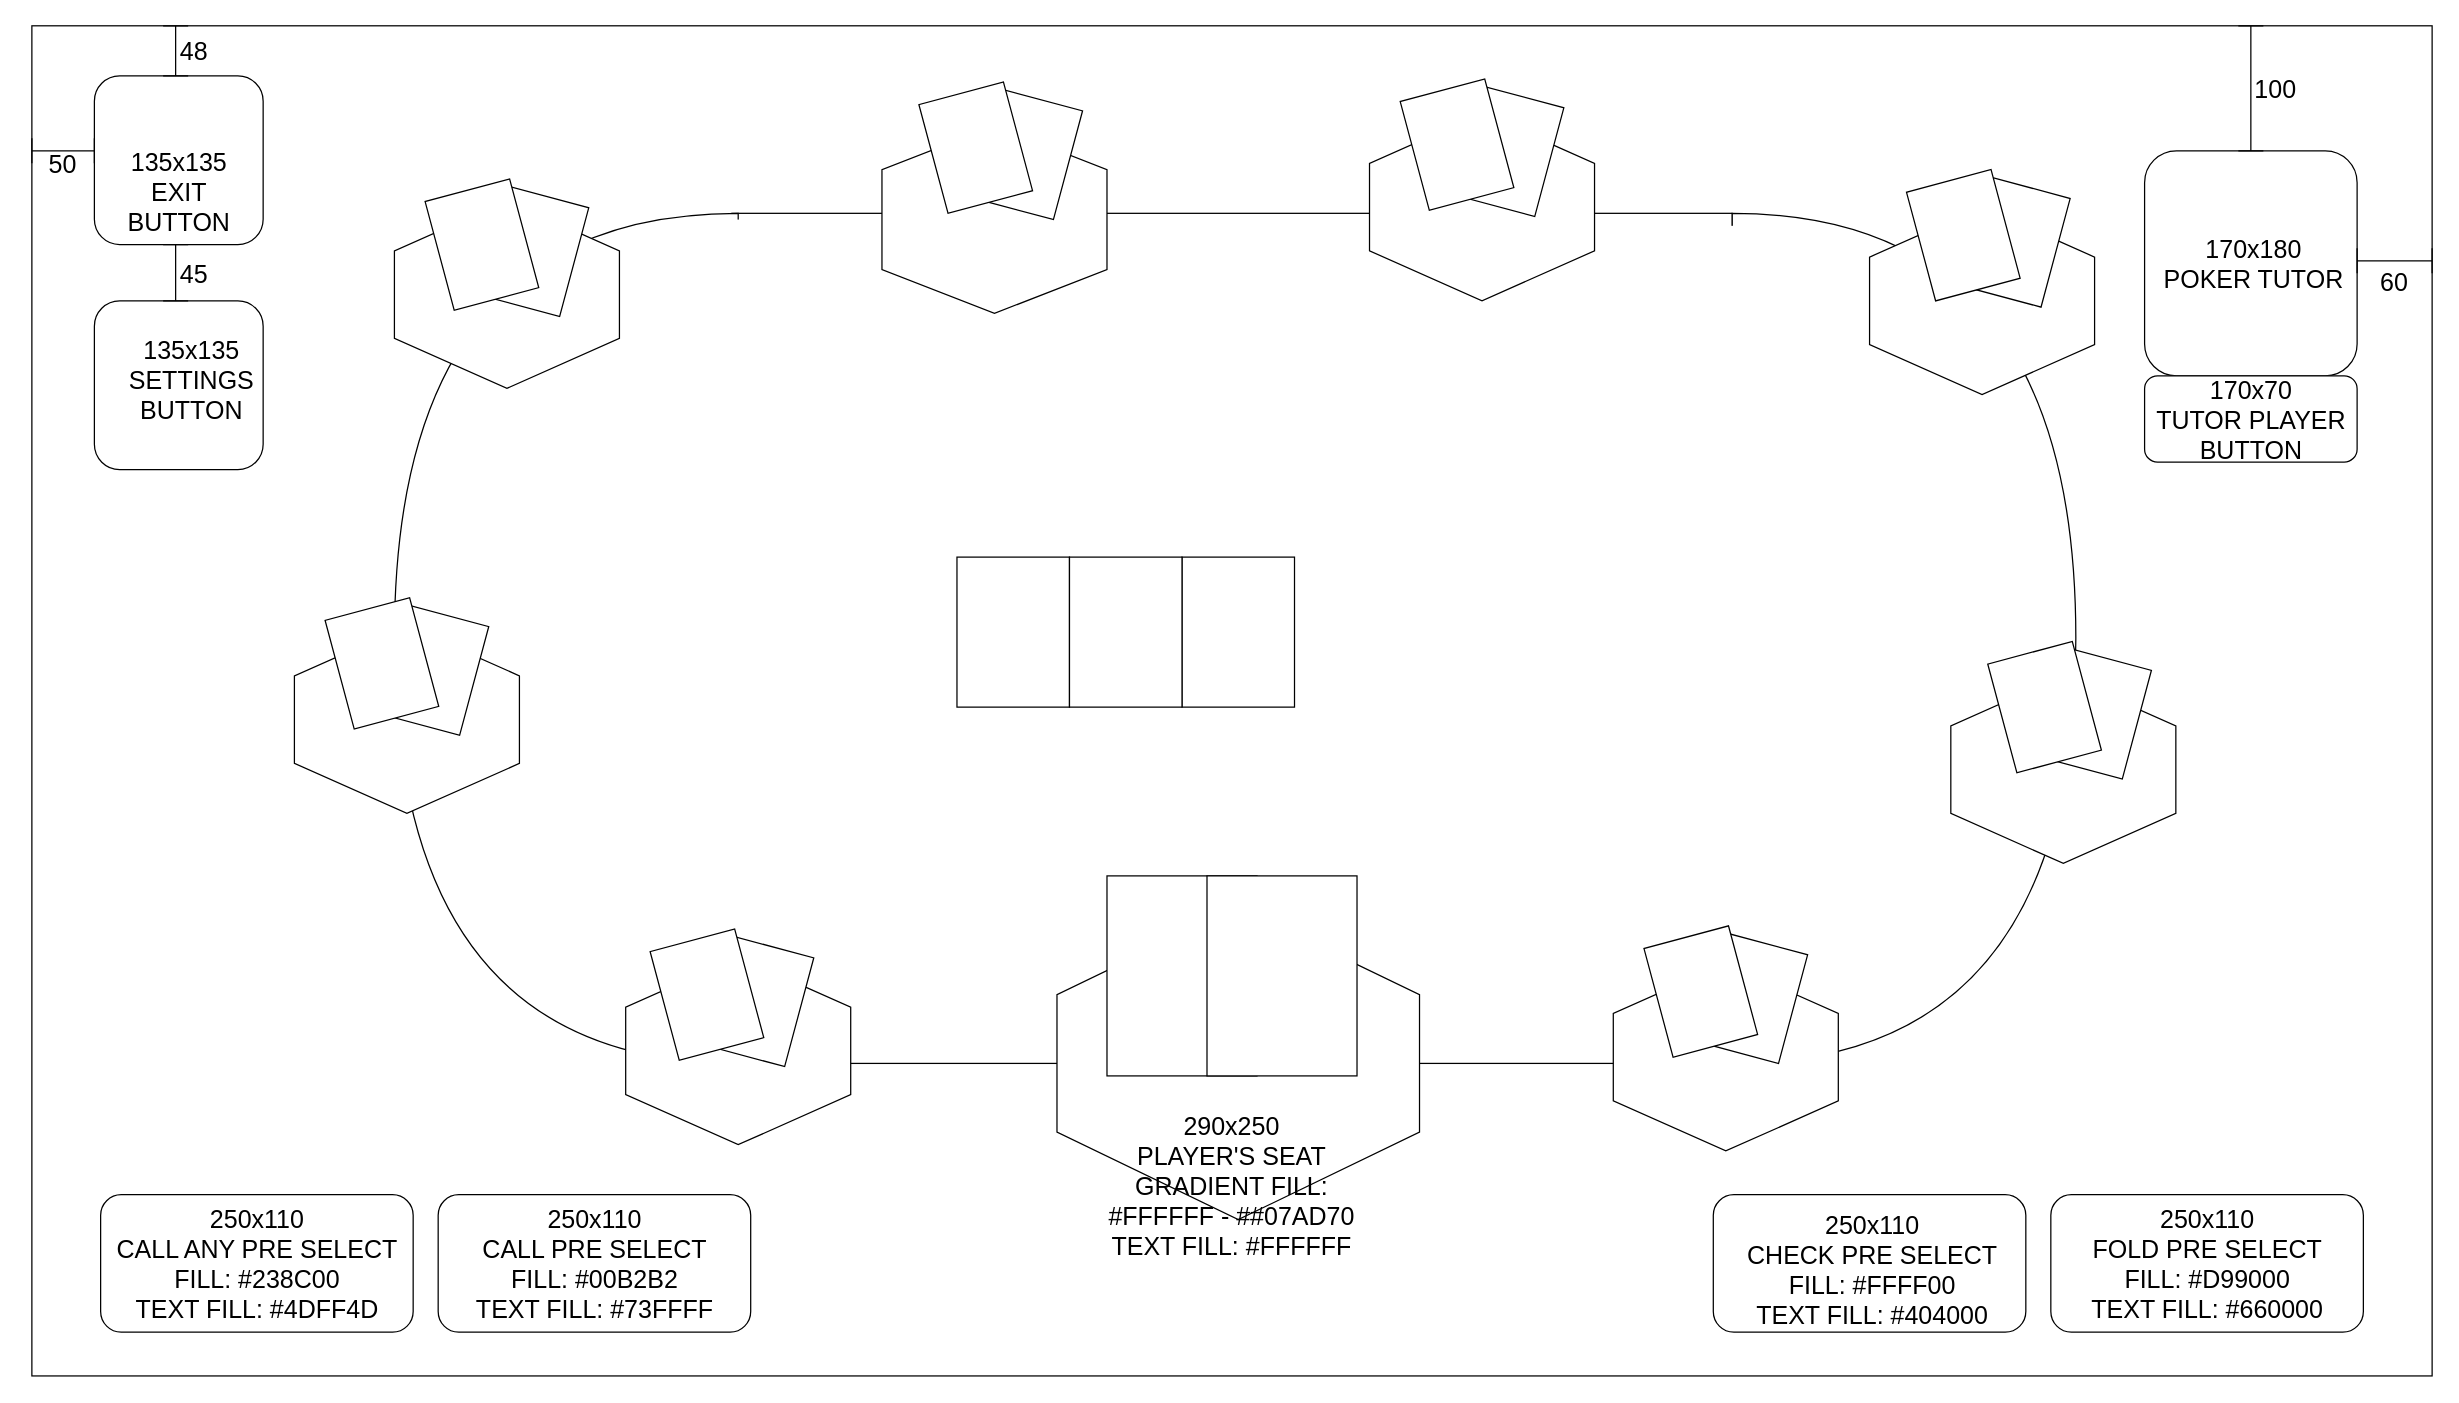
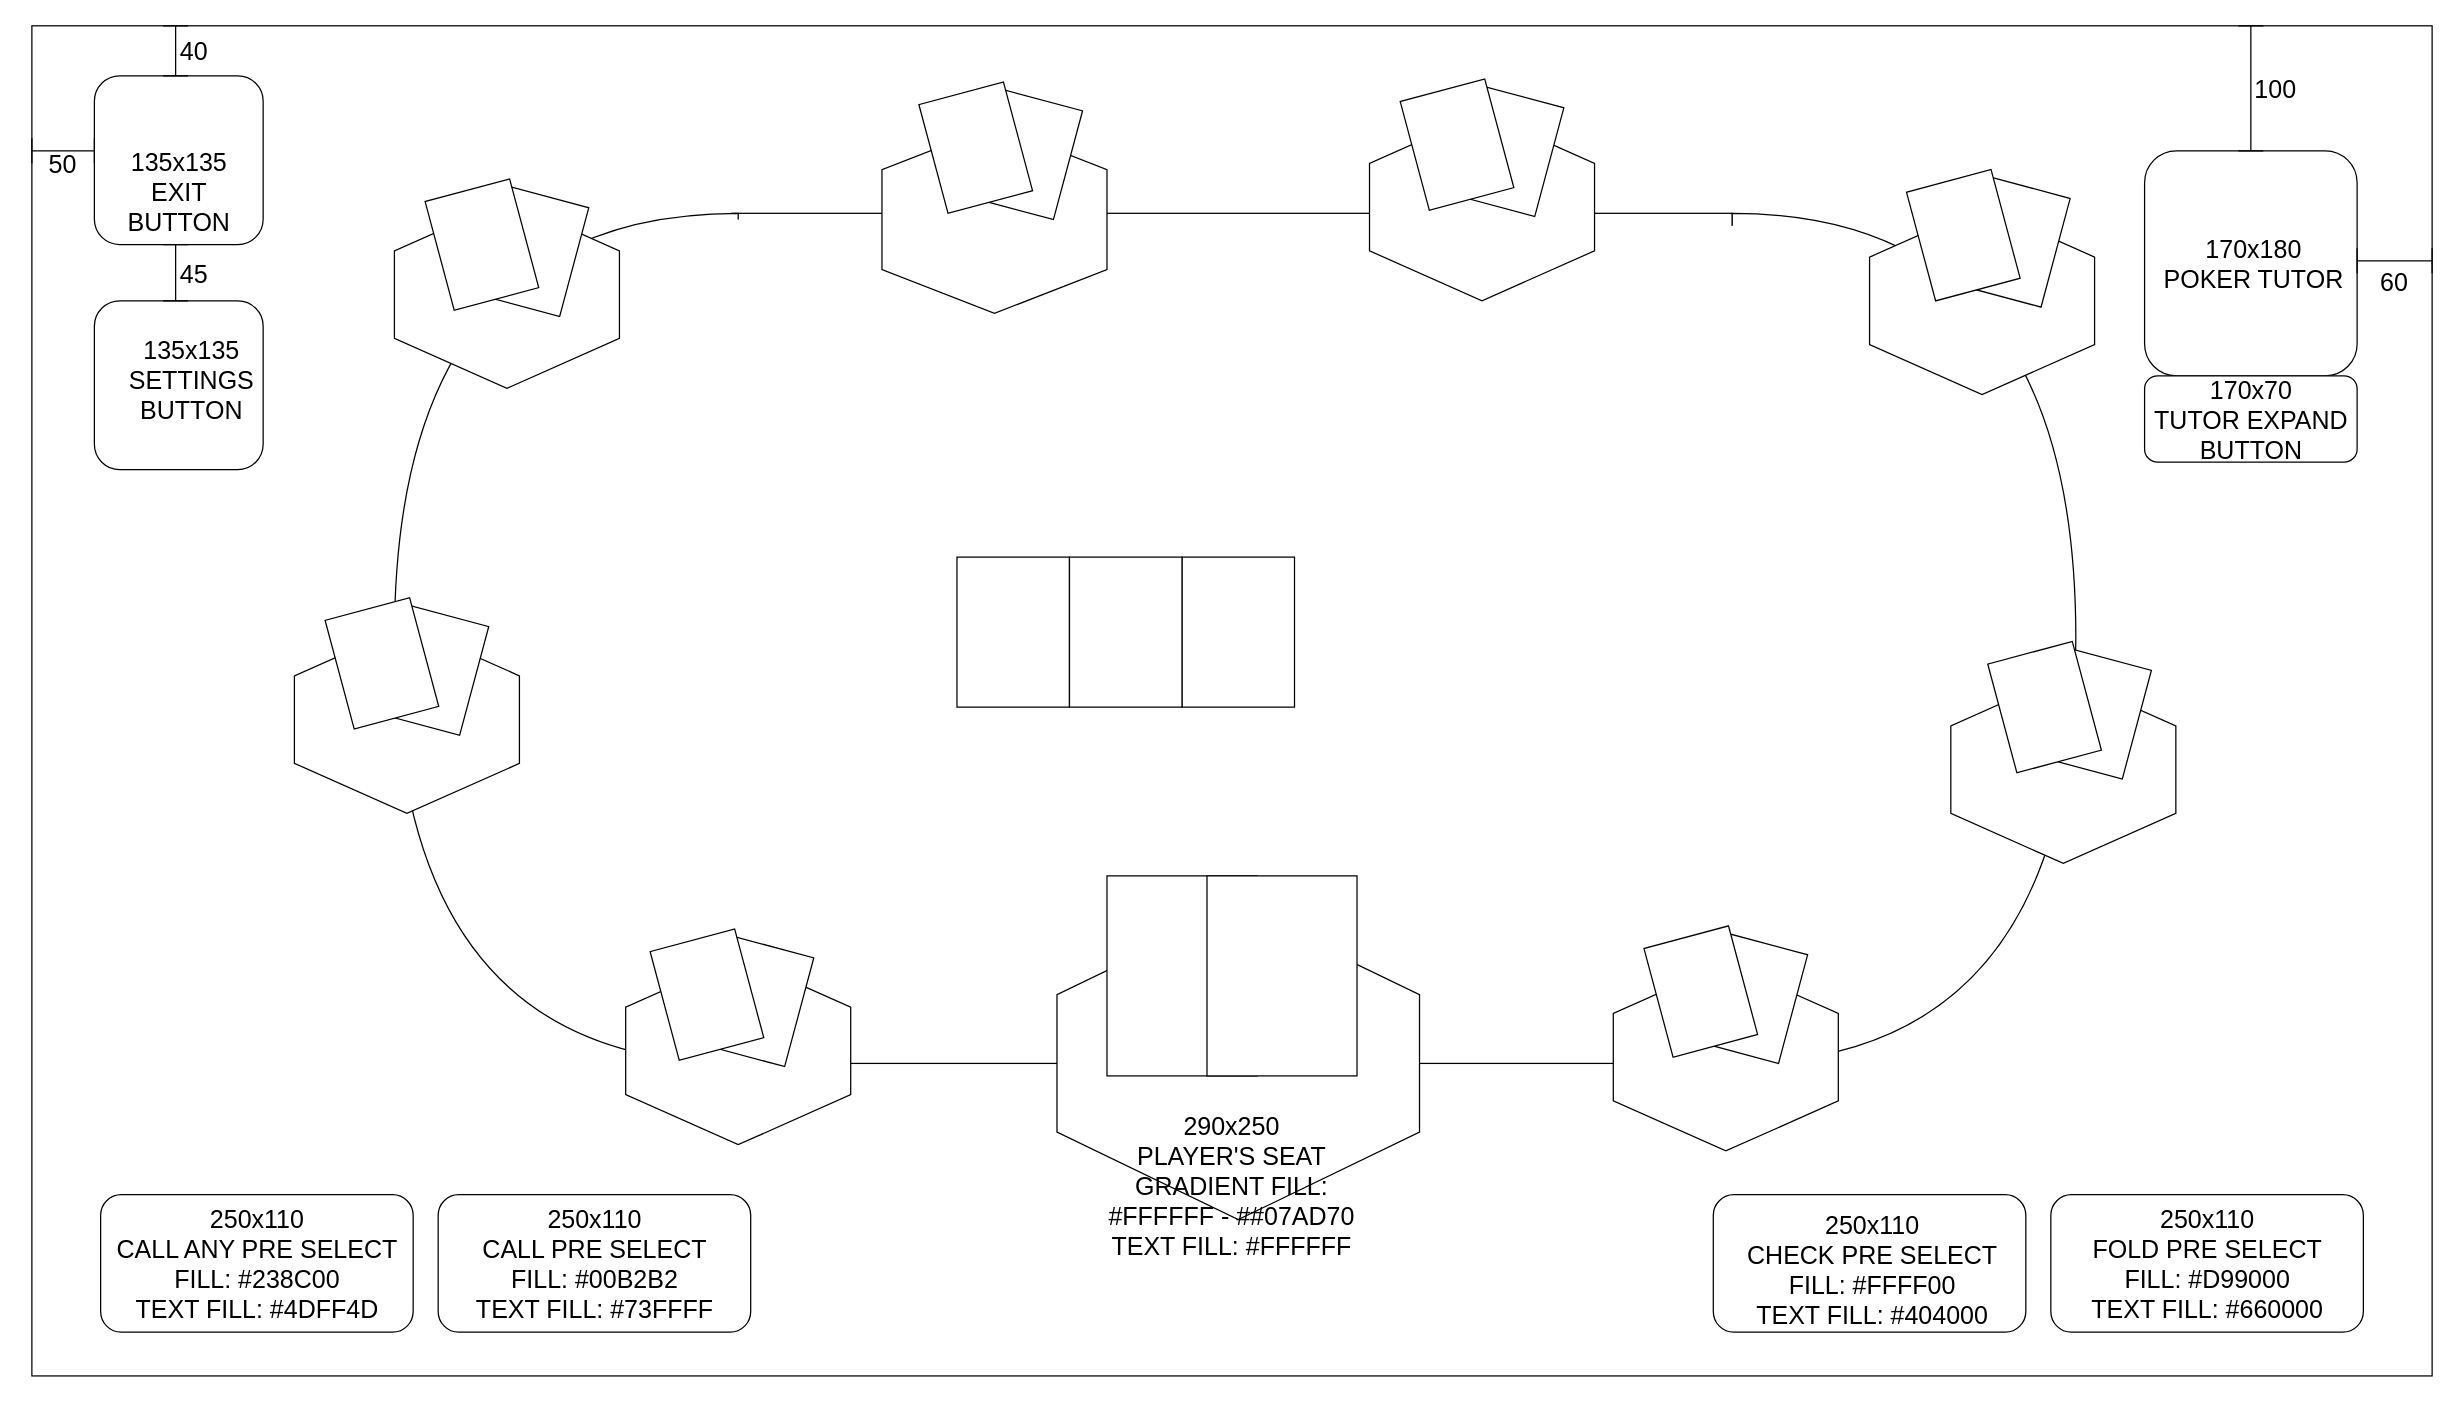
node "48": label "48" -> "40"
node "170x70 TUTOR PLAYER BUTTON": label "170x70 TUTOR PLAYER BUTTON" -> "170x70 TUTOR EXPAND BUTTON"
